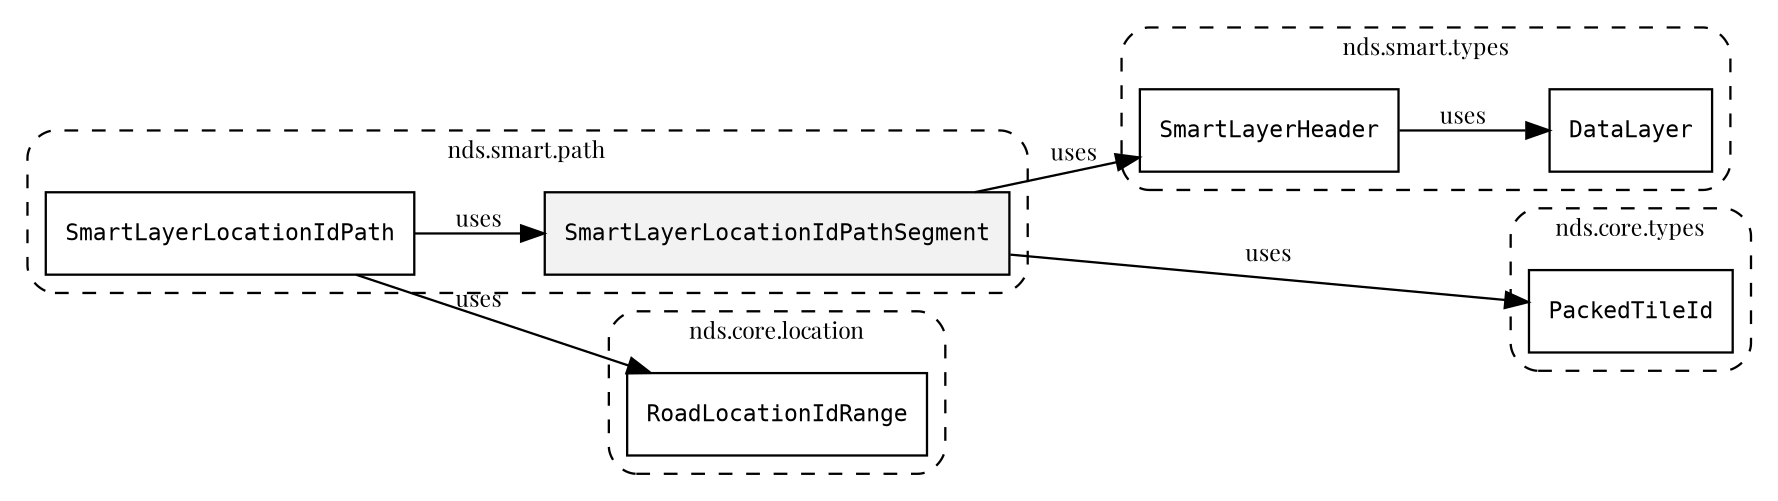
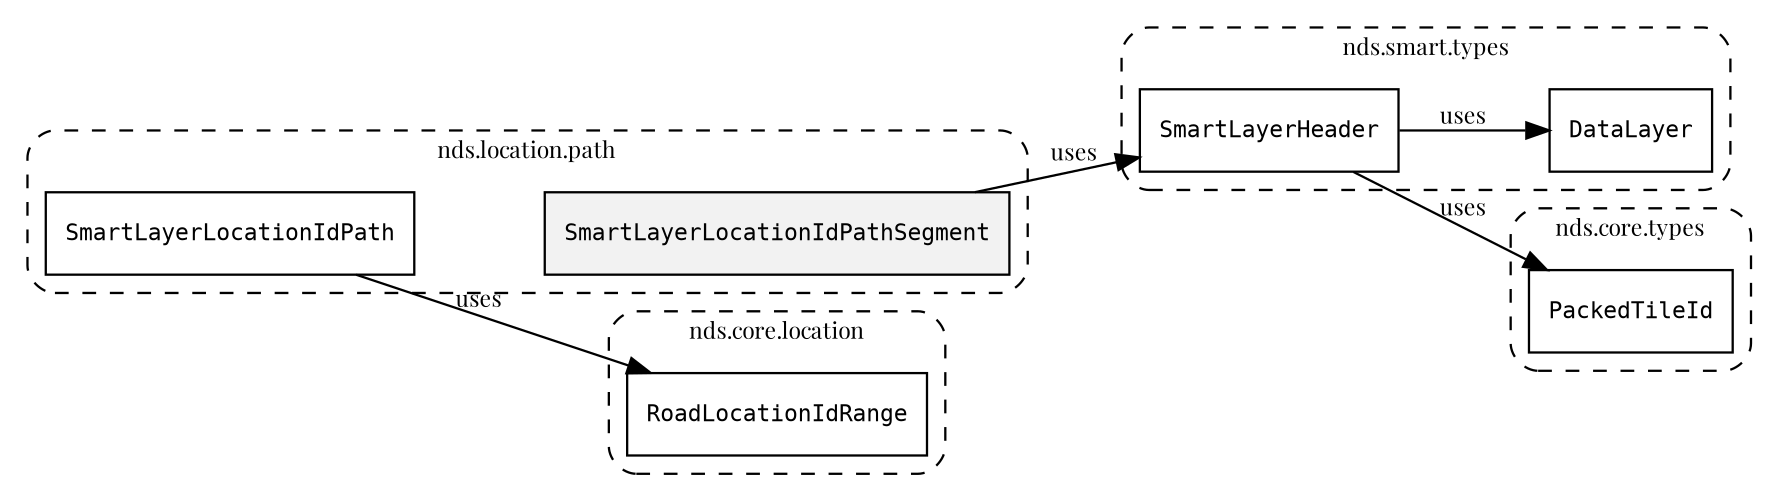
cluster "nds.smart.path": label "nds.smart.path" -> "nds.location.path"
edge "SmartLayerLocationIdPath" -> "SmartLayerLocationIdPathSegment": removed, label "uses"
edge "SmartLayerLocationIdPathSegment" -> "PackedTileId": now "SmartLayerHeader" -> "PackedTileId"
